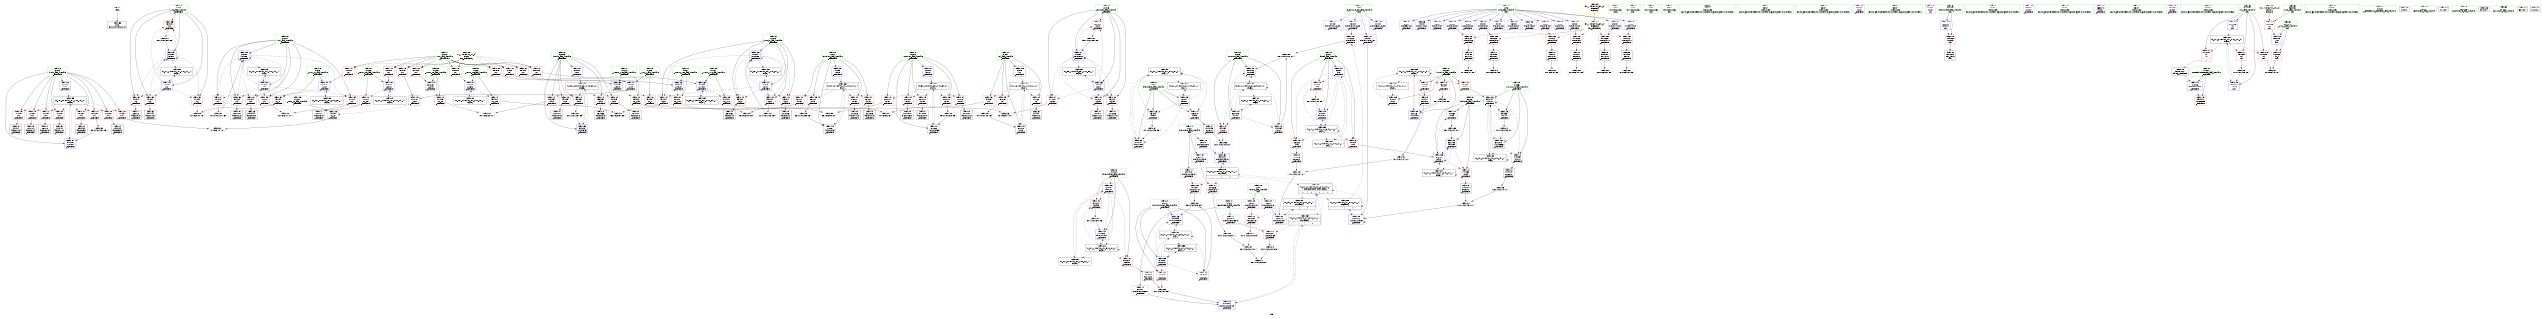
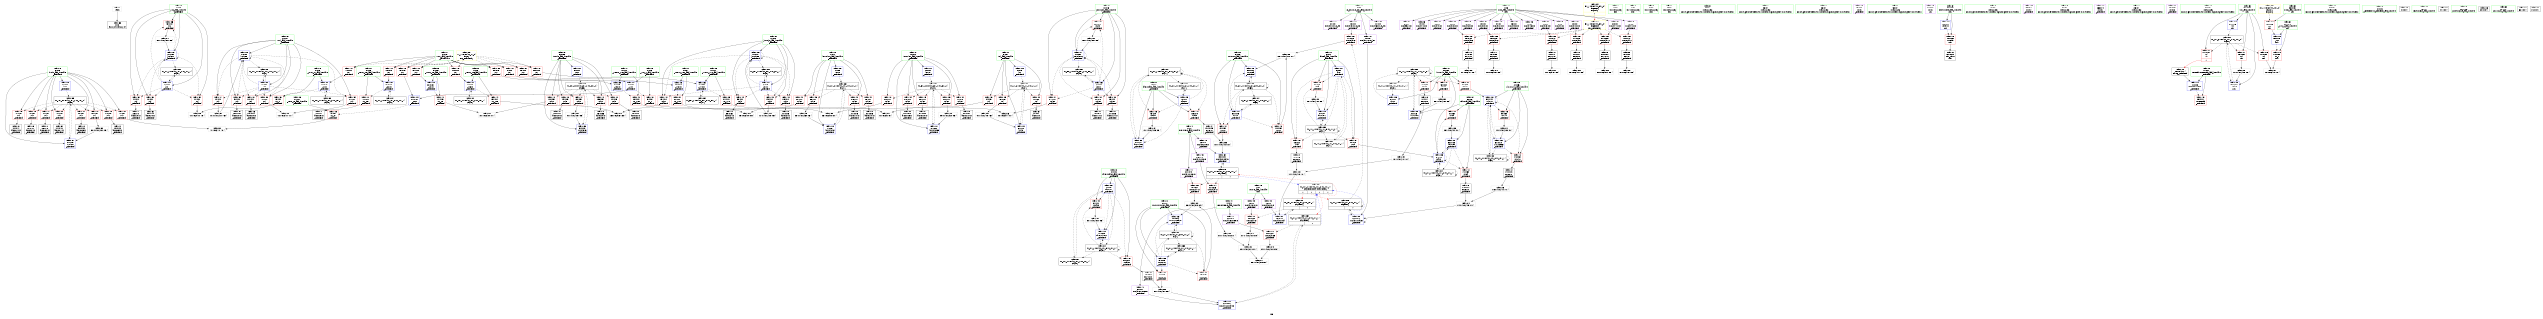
node "NodeID: 1": text "NodeID" -> "Glob"
